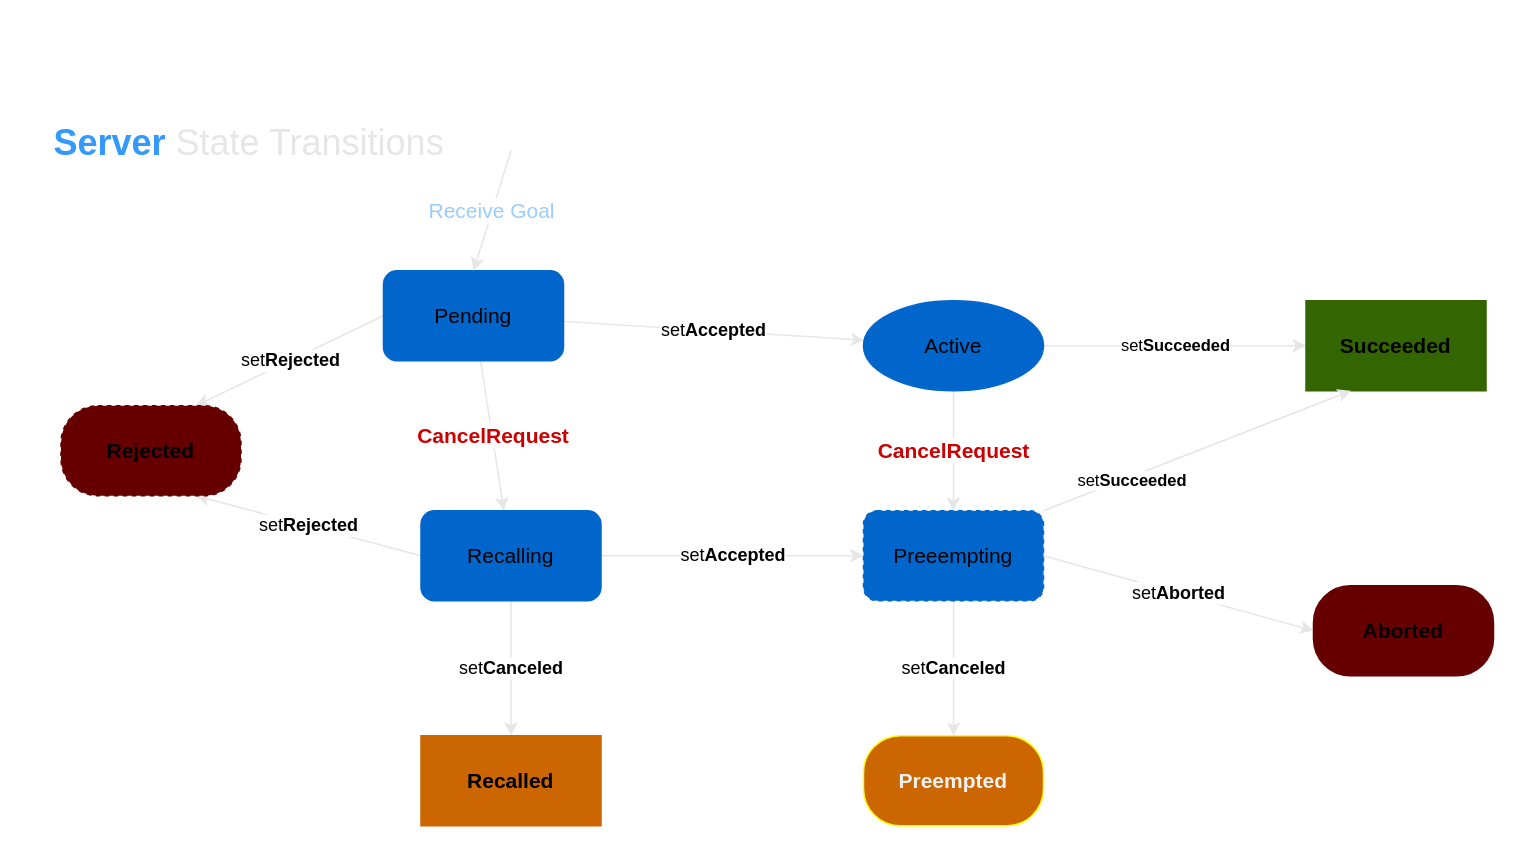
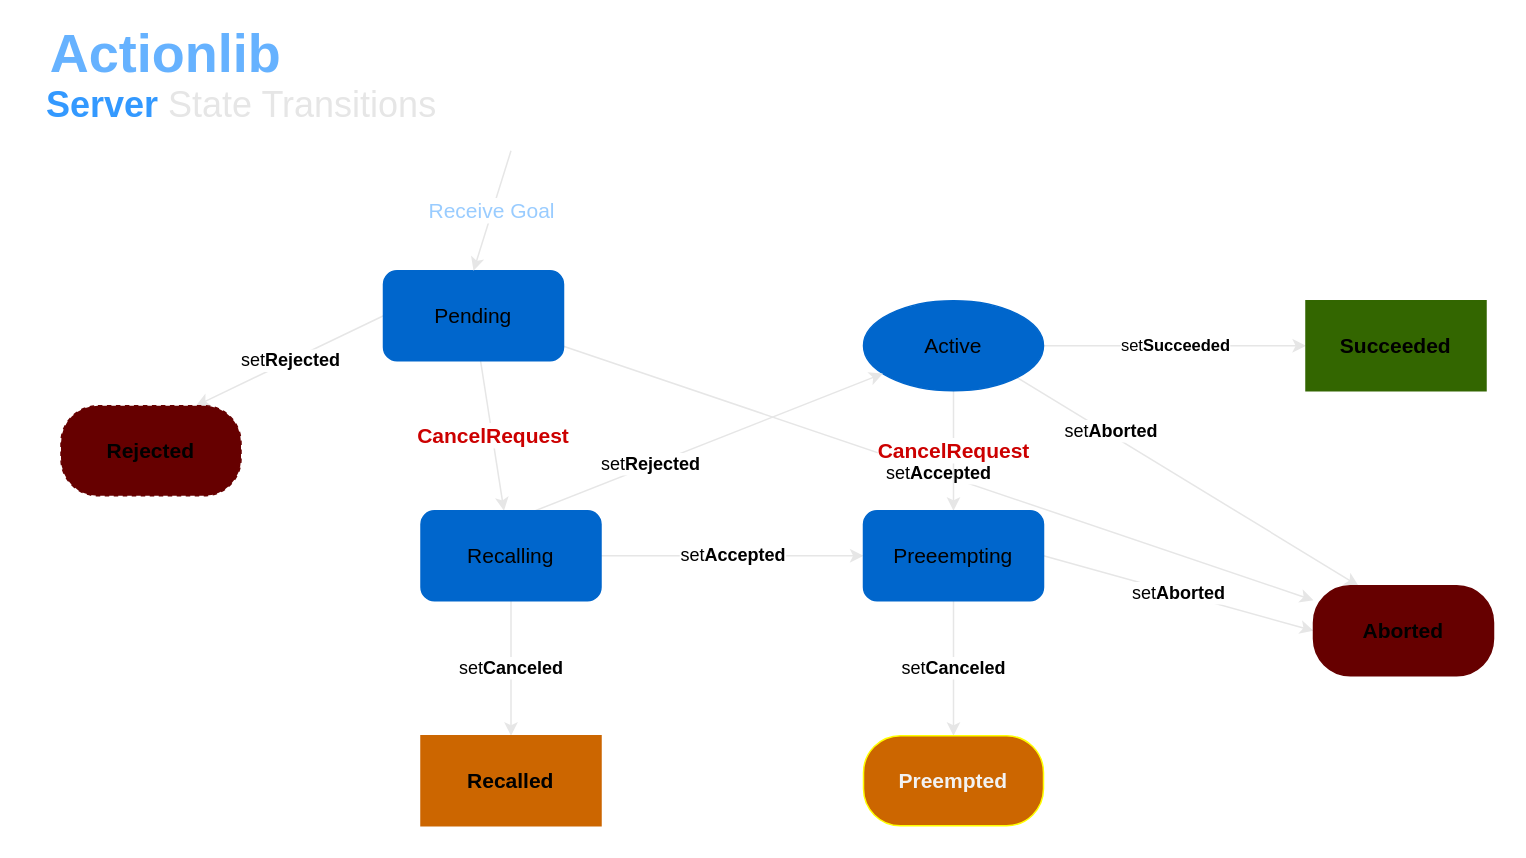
node "Actionlib": added
node "Server State Transitions": moved (248, 143) -> (241, 106)
edge "Pending" -> "Active": now "Pending" -> "Aborted"
edge "Active" -> "Aborted": added, label "setAborted"
edge "Preeempting" -> "Succeeded": removed, label "setSucceeded"
edge "Recalling" -> "Rejected": now "Recalling" -> "Active"
node "Preeempting": style dashed -> solid
